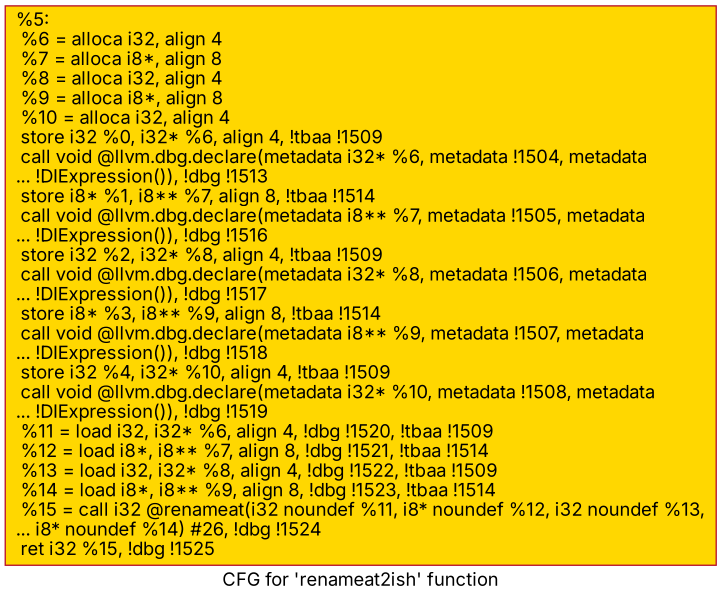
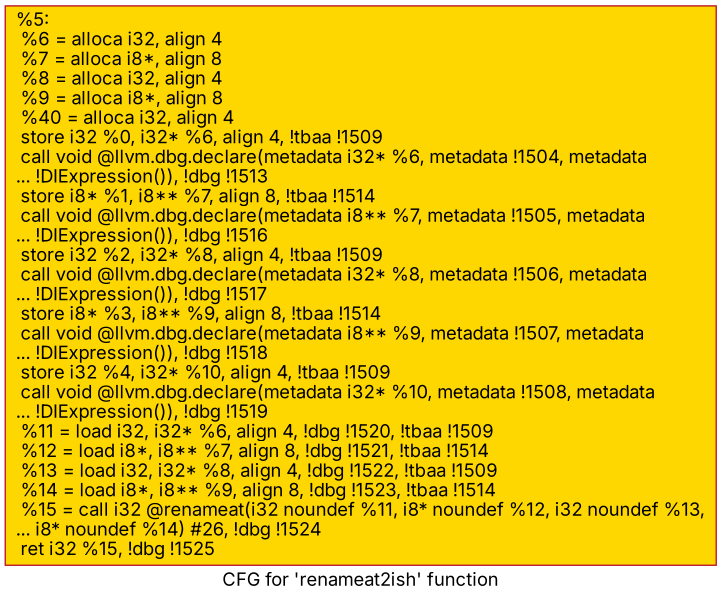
node "%5:": text "%10 = alloca i32, align 4" -> "%40 = alloca i32, align 4"
